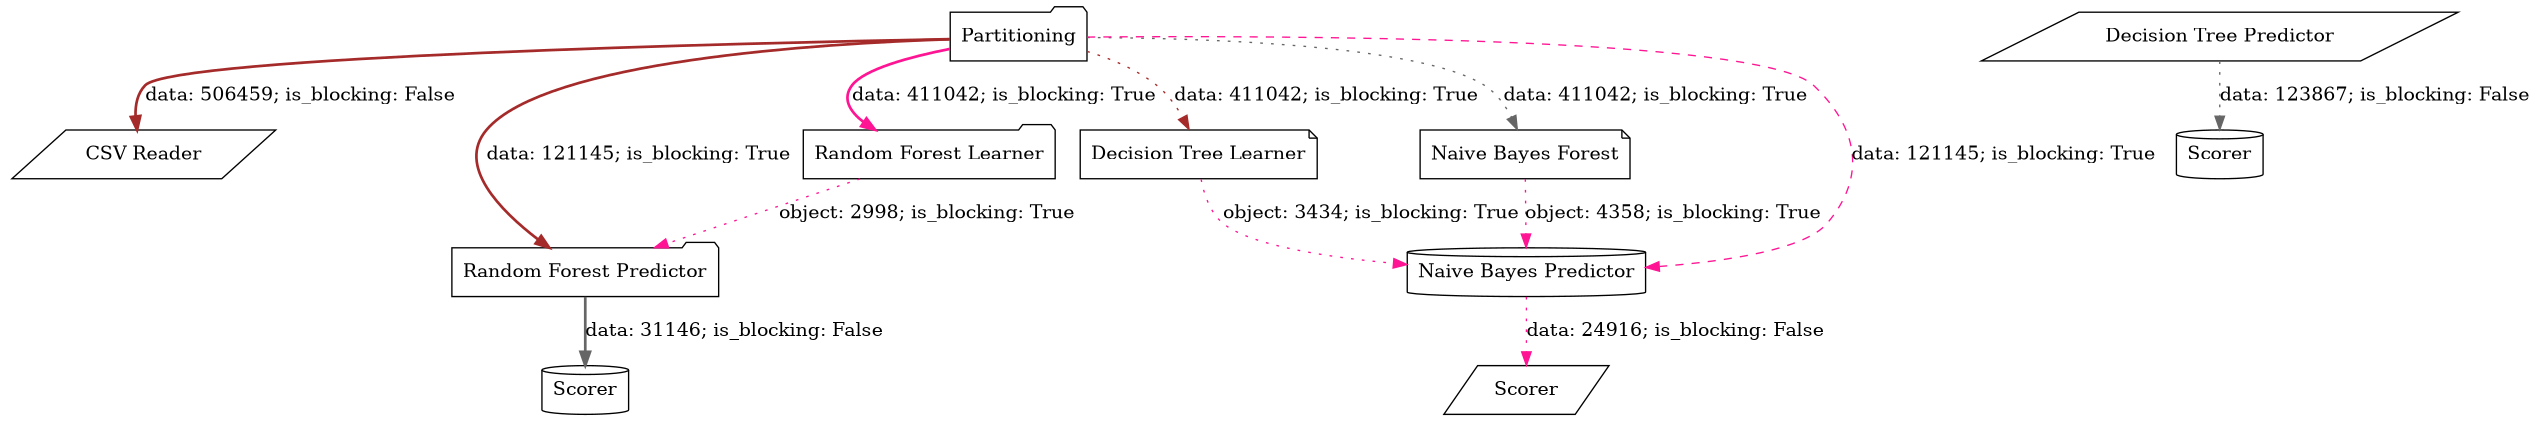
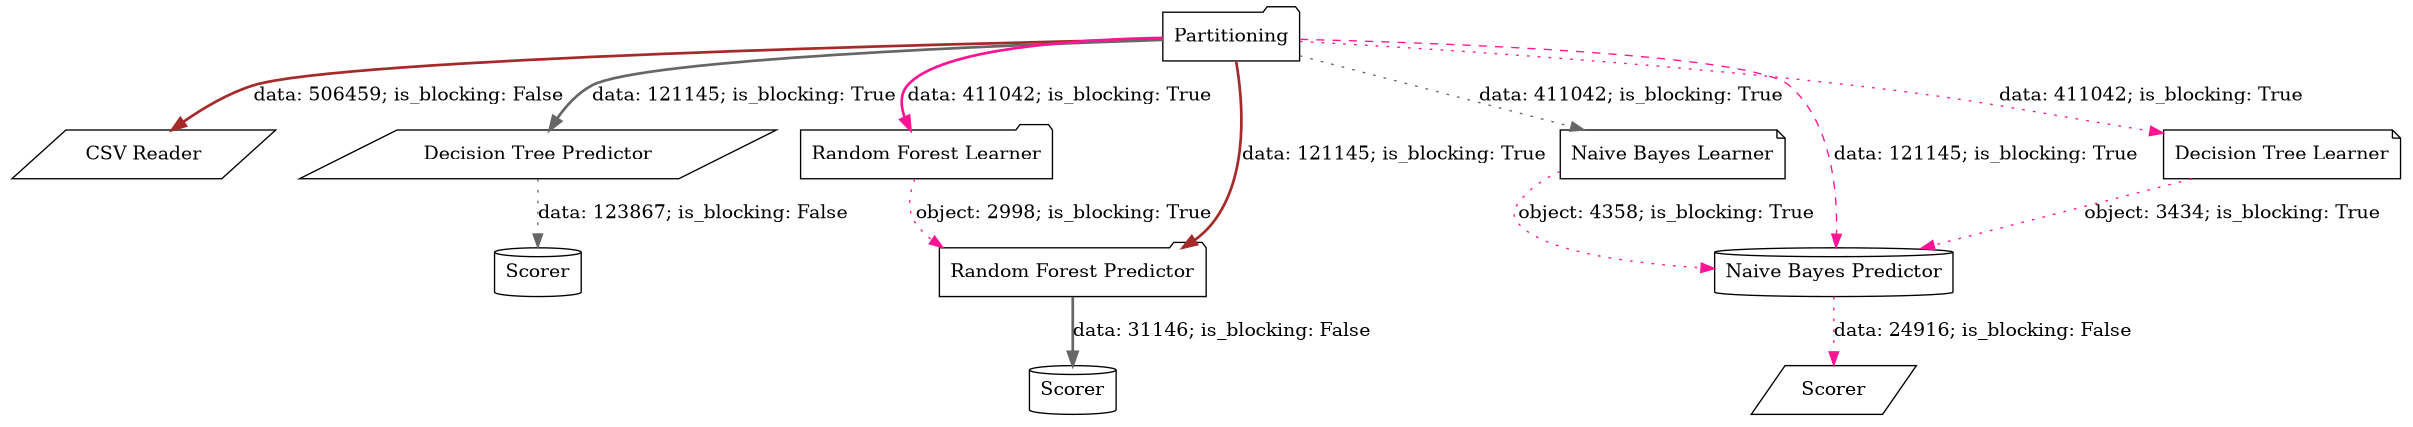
edge "Partitioning" -> "Decision Tree Predictor": added, label "data: 121145; is_blocking: True"
edge "Partitioning" -> "Decision Tree Learner": color brown -> deeppink
node "Naive Bayes Forest": label "Naive Bayes Forest" -> "Naive Bayes Learner"
